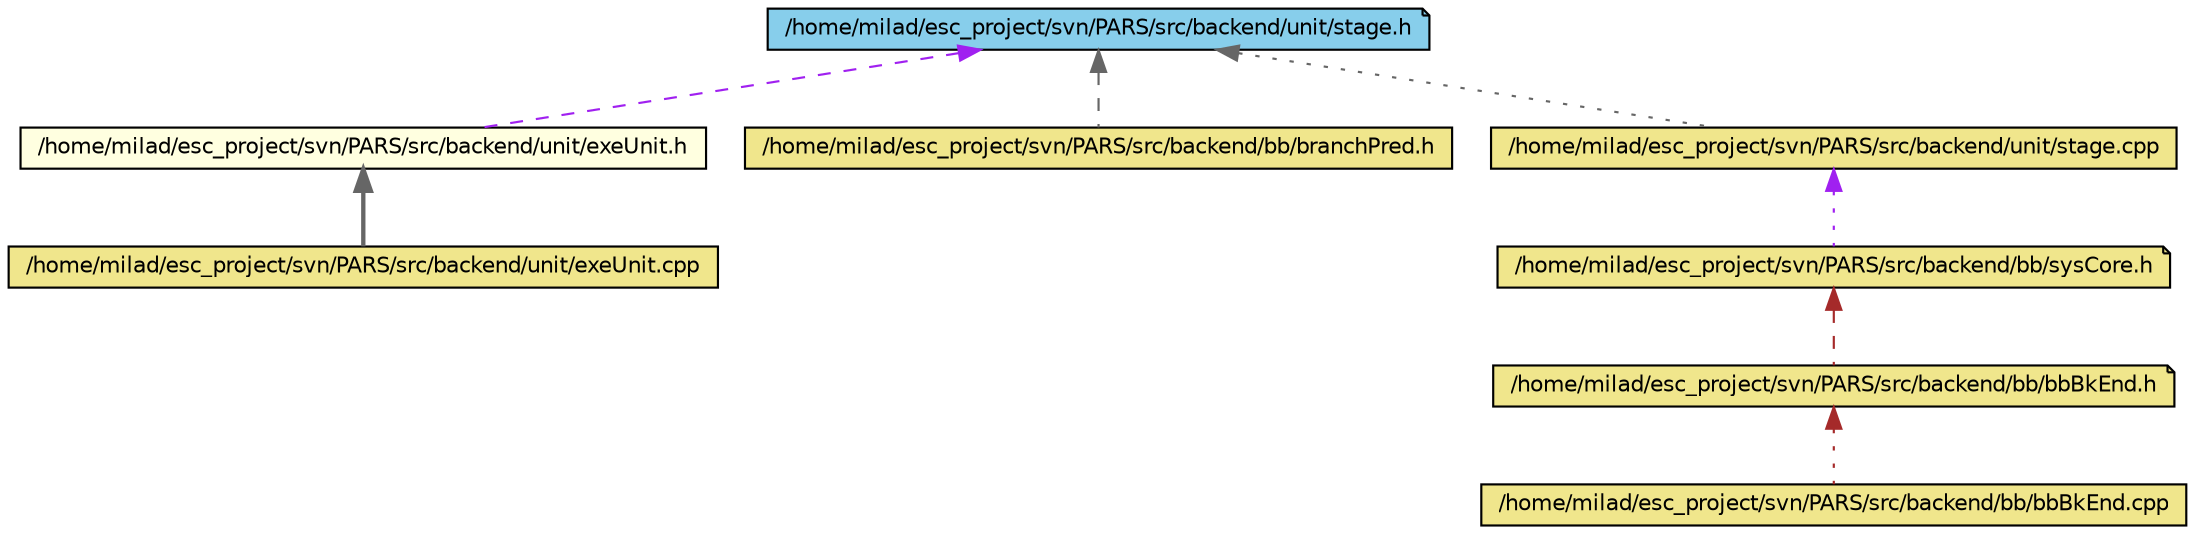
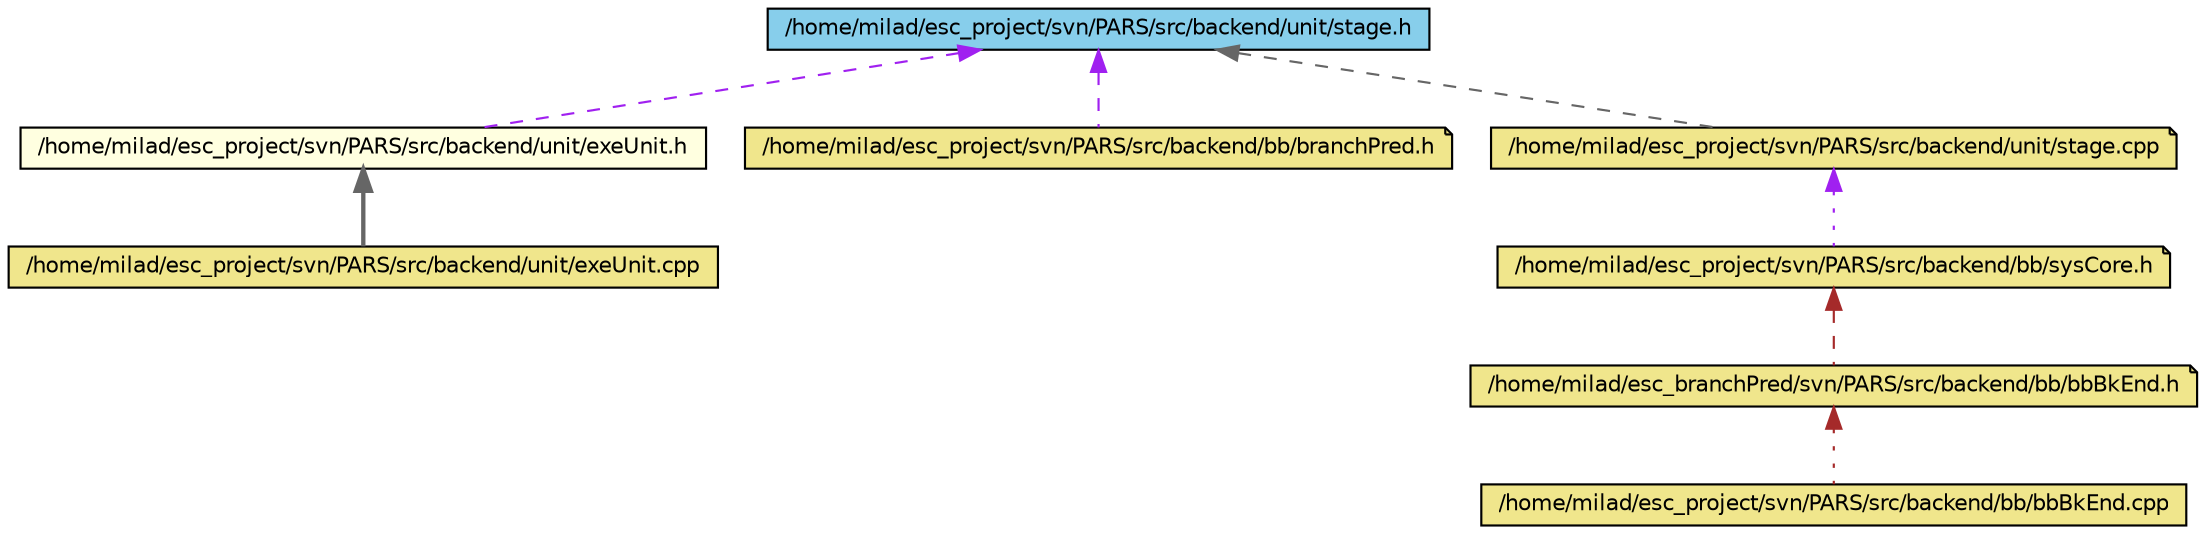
node "/home/milad/esc_project/svn/PARS/src/backend/unit/stage.h": shape note -> box
edge "/home/milad/esc_project/svn/PARS/src/backend/unit/stage.cpp" -> "/home/milad/esc_project/svn/PARS/src/backend/unit/stage.h": style dotted -> dashed
edge "/home/milad/esc_project/svn/PARS/src/backend/bb/branchPred.h" -> "/home/milad/esc_project/svn/PARS/src/backend/unit/stage.h": color gray40 -> purple
node "/home/milad/esc_project/svn/PARS/src/backend/bb/branchPred.h": shape box -> note
node "/home/milad/esc_project/svn/PARS/src/backend/unit/stage.cpp": shape box -> note
node "/home/milad/esc_project/svn/PARS/src/backend/bb/bbBkEnd.h": label "/home/milad/esc_project/svn/PARS/src/backend/bb/bbBkEnd.h" -> "/home/milad/esc_branchPred/svn/PARS/src/backend/bb/bbBkEnd.h"
